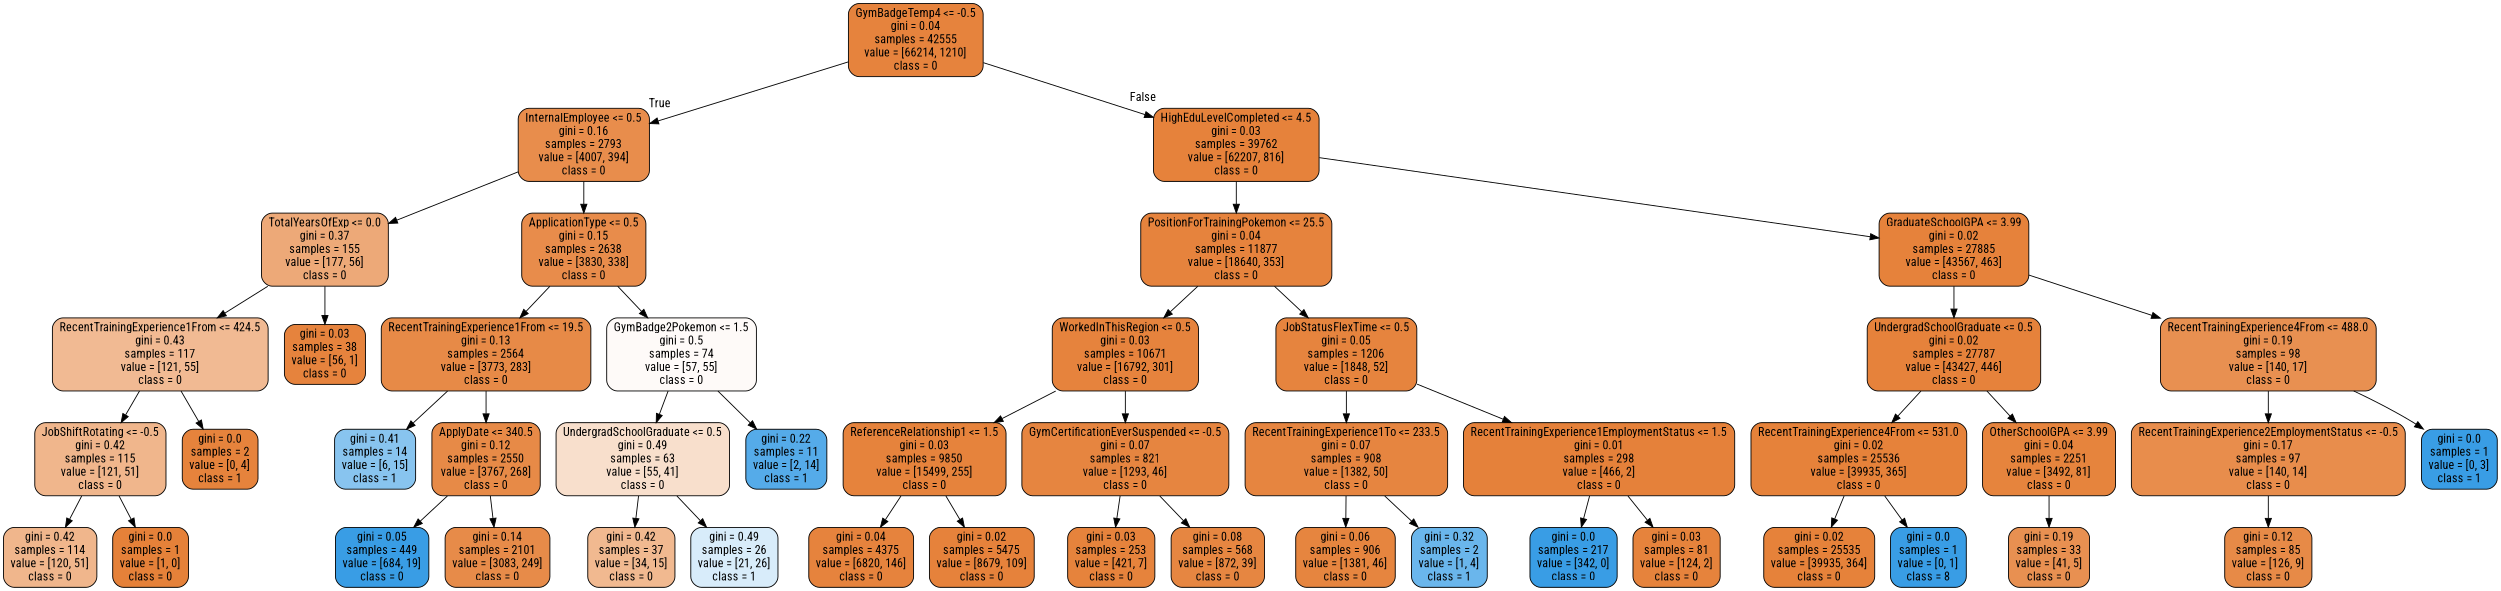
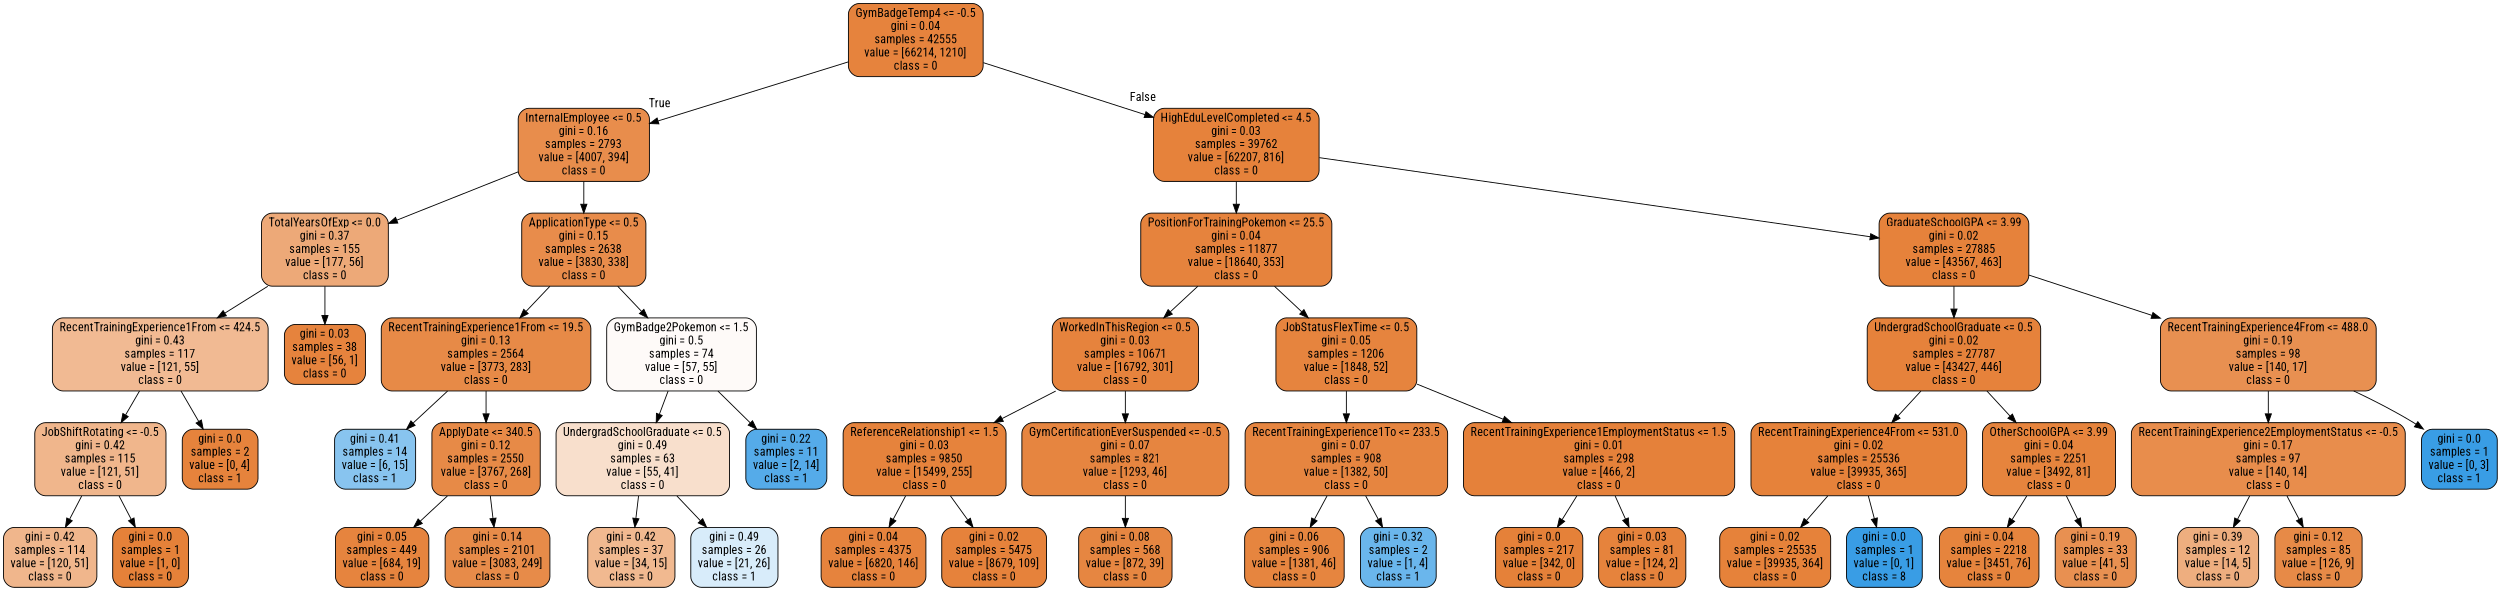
node "gini = 0.05 samples = 449 value = [684, 19] class = 0": fillcolor #399de5ff -> #e58139f8
node "gini = 0.03 samples = 253 value = [421, 7] class = 0": removed
node "gini = 0.0 samples = 217 value = [342, 0] class = 0": fillcolor #399de5ff -> #e58139ff
node "gini = 0.04 samples = 2218 value = [3451, 76] class = 0": added
node "gini = 0.39 samples = 12 value = [14, 5] class = 0": added
